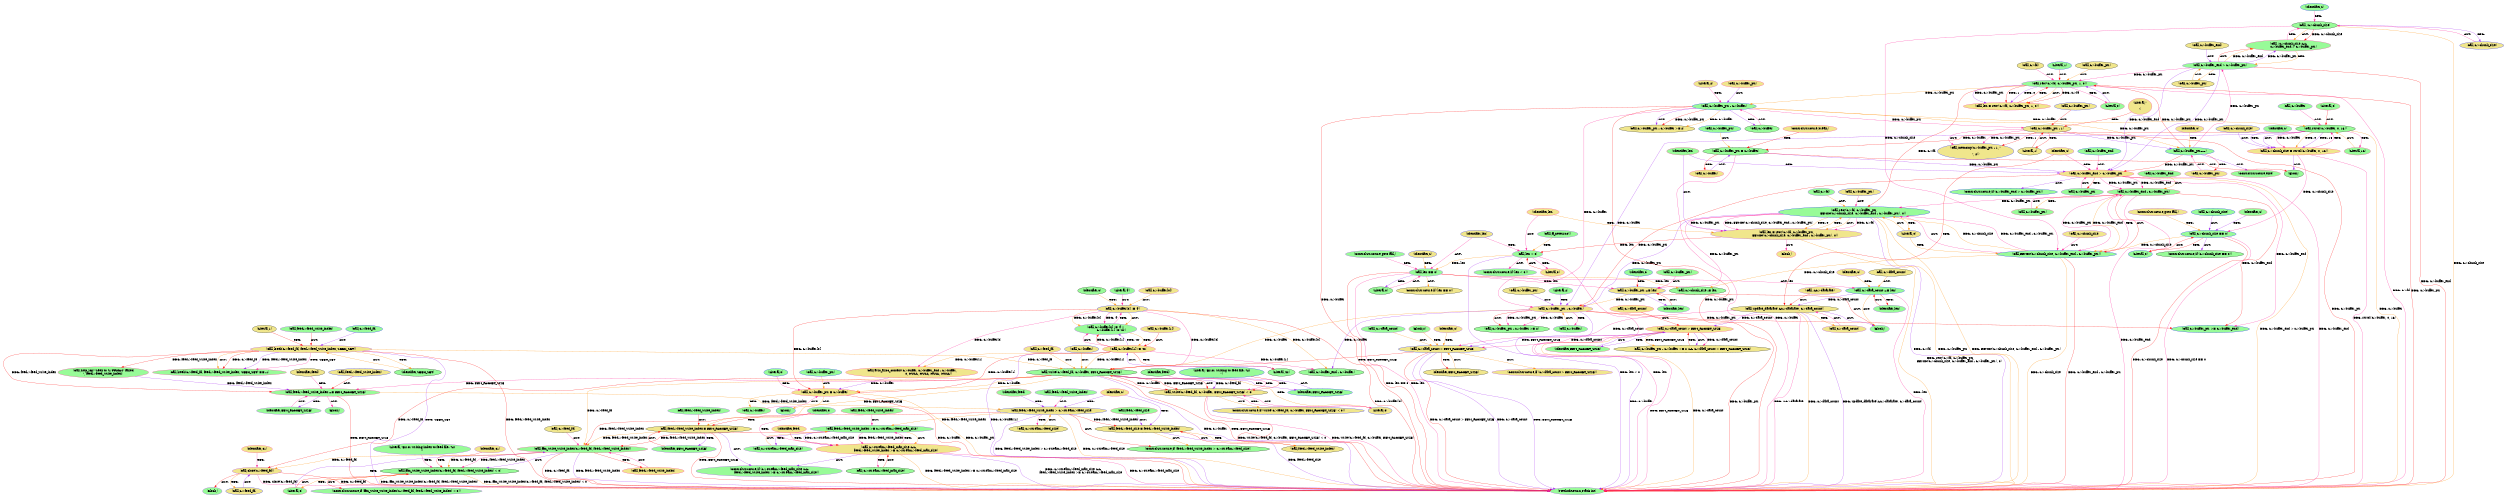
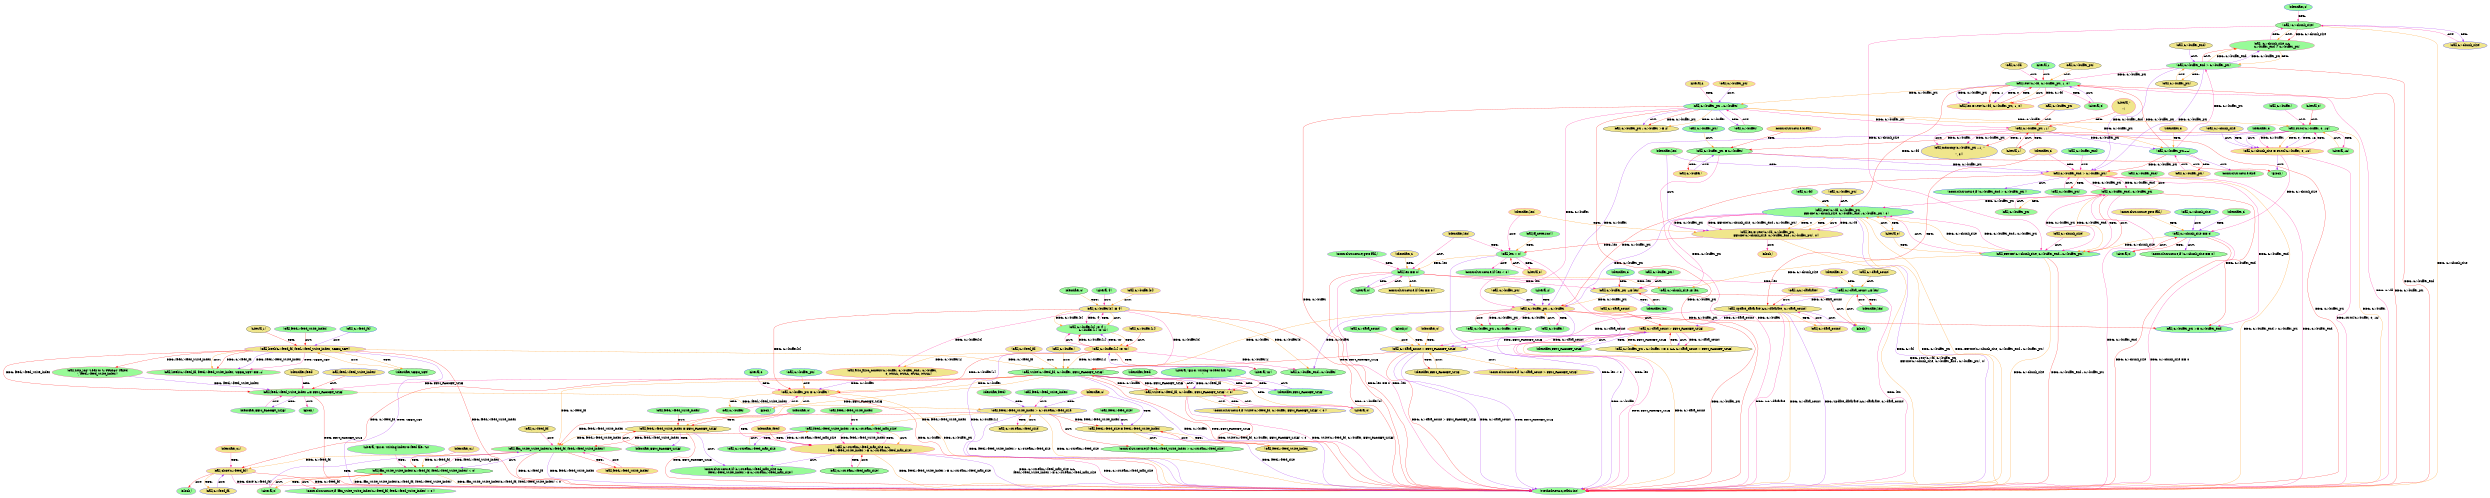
edge "(Call,len == 0)" -> "(Call,c->data_count += len)": label "AST: len" -> "DDG: len"
